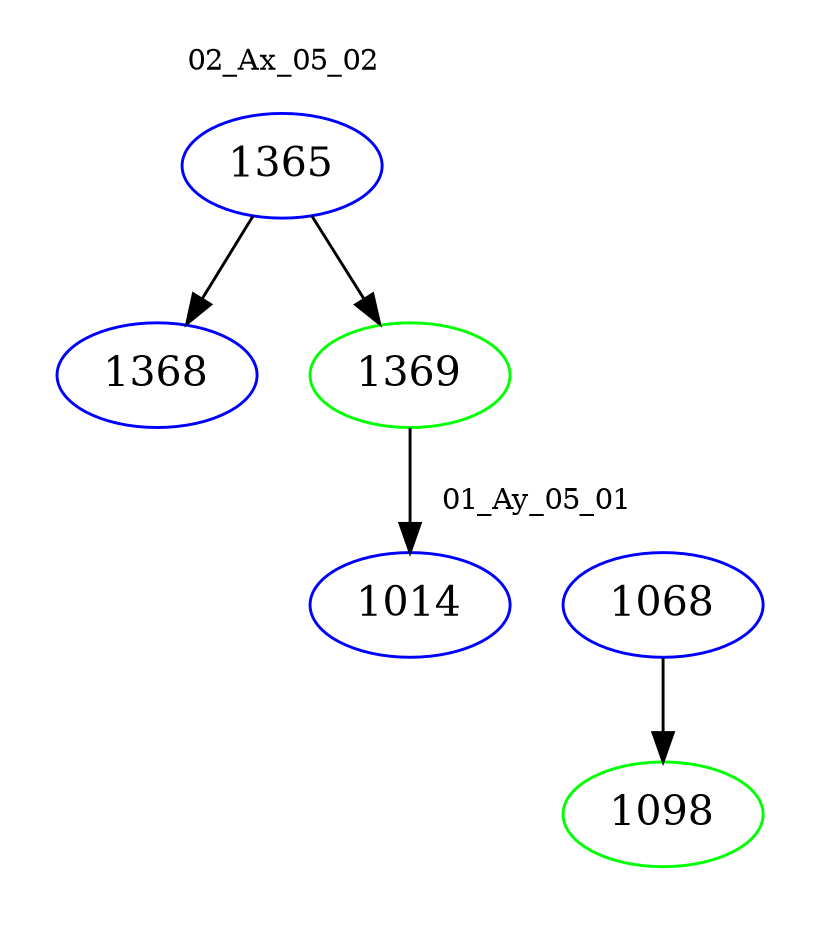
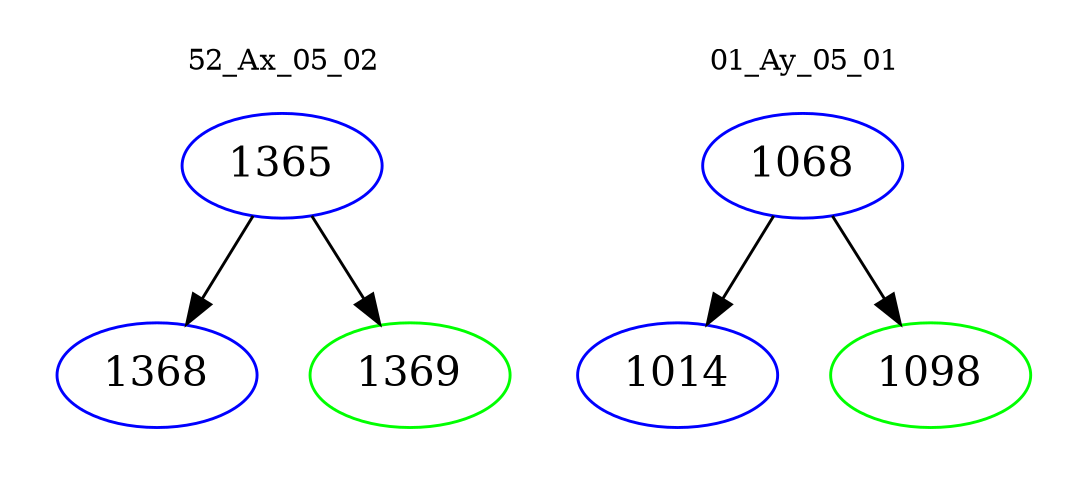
cluster "02_Ax_05_02": label "02_Ax_05_02" -> "52_Ax_05_02"
edge "1369" -> "1014": now "1068" -> "1014"
